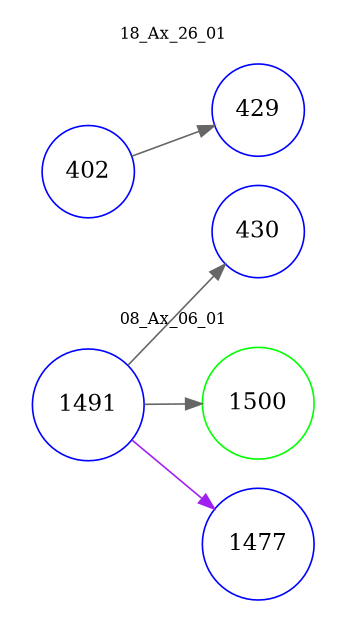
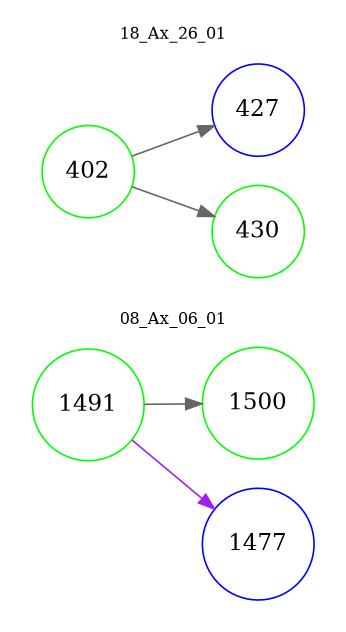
node "429": label "429" -> "427"
node "402": color blue -> green
node "430": color blue -> green
edge "1491" -> "430": now "402" -> "430"
node "1491": color blue -> green
